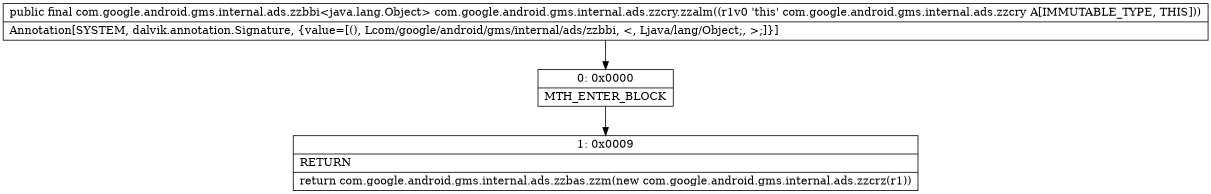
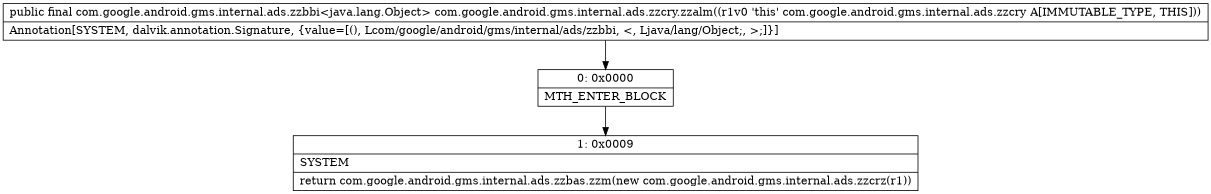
node "1: 0x0009": text "RETURN" -> "SYSTEM"
